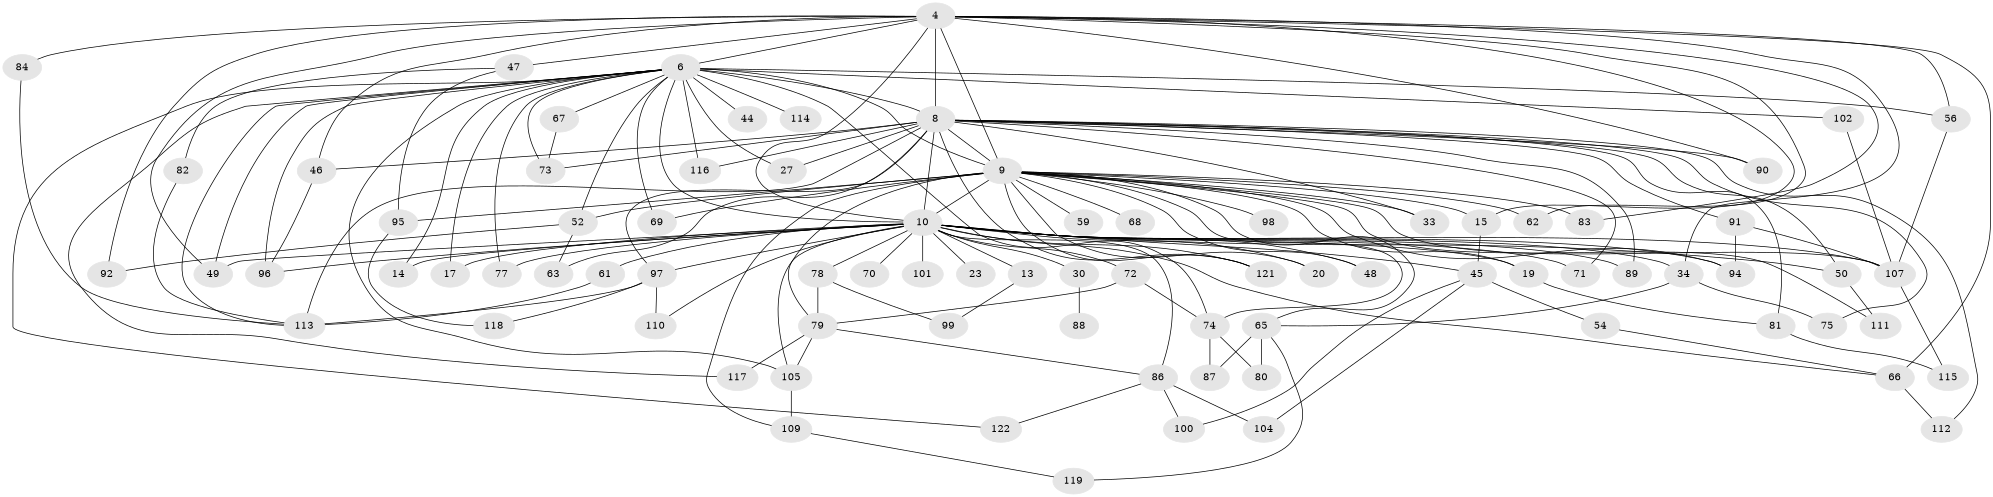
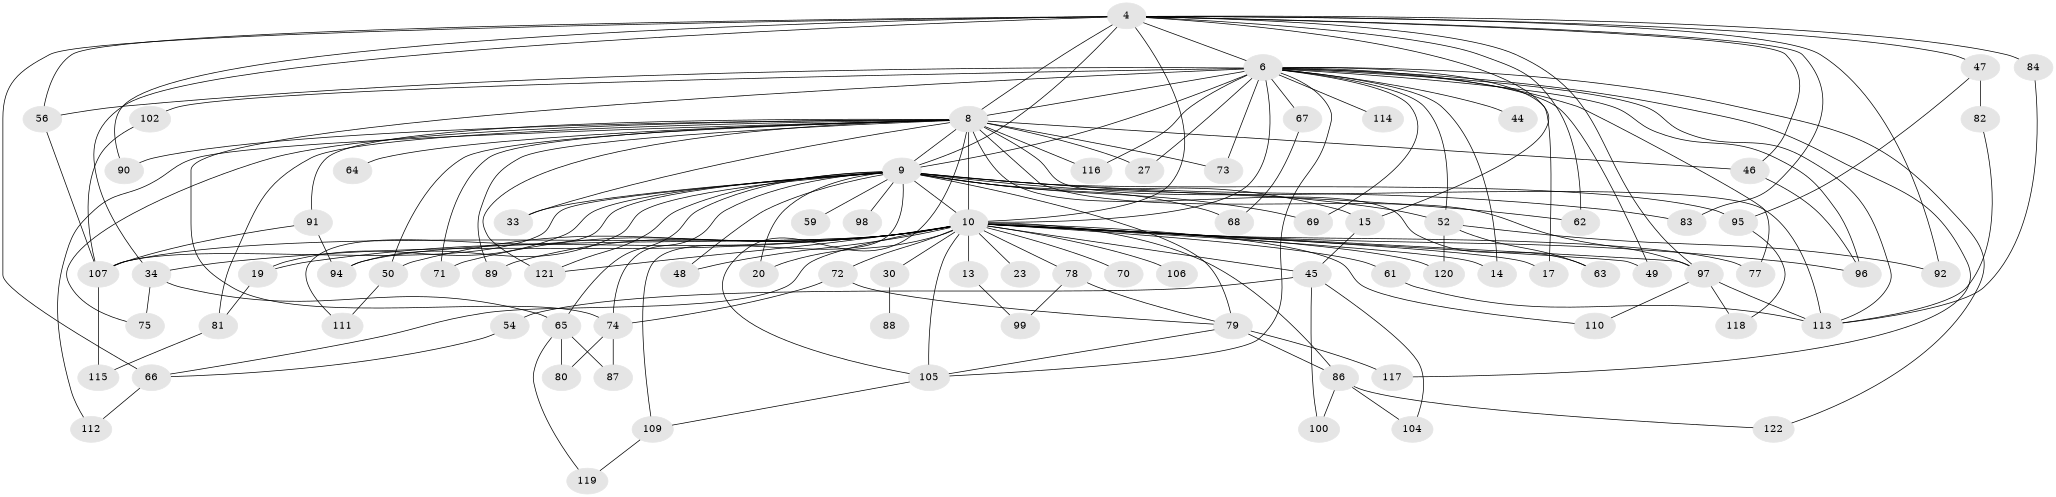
edge "4" -- "49": now "4" -- "97"
edge "67" -- "73": now "67" -- "68"
node "64": added
edge "8" -- "105": added
node "101": label "101" -> "106"
node "120": added
